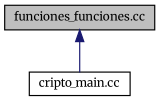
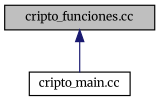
node "funciones_funciones.cc": label "funciones_funciones.cc" -> "cripto_funciones.cc"
